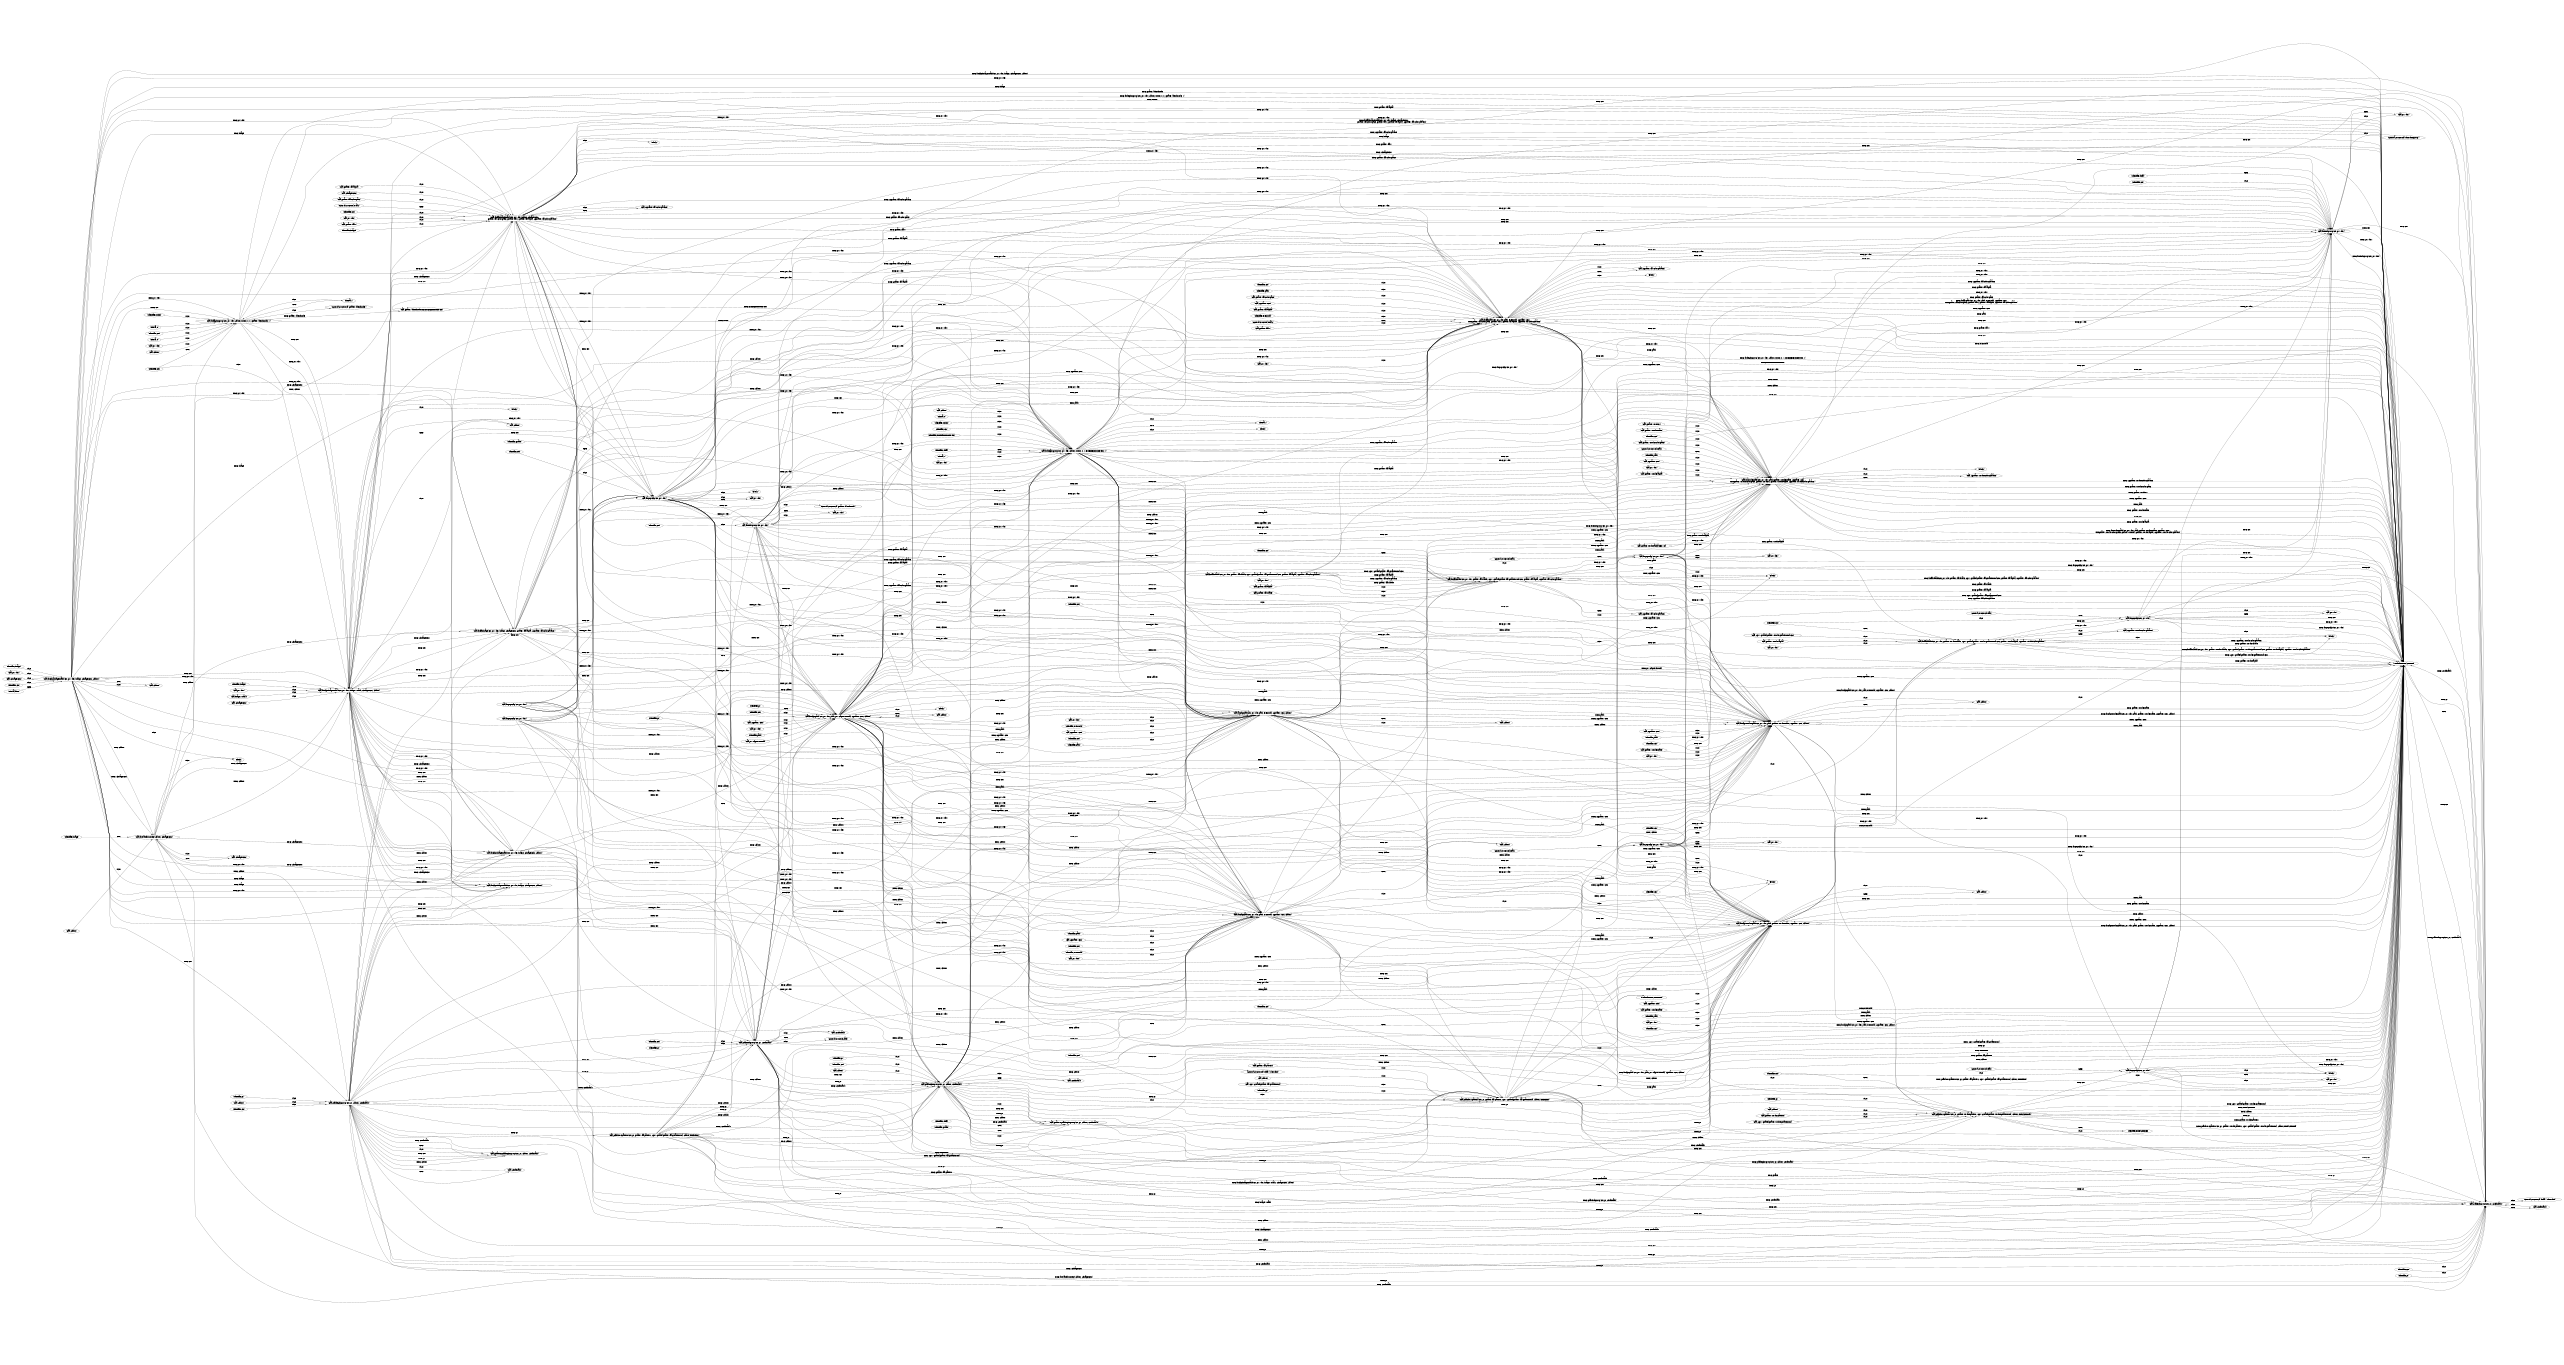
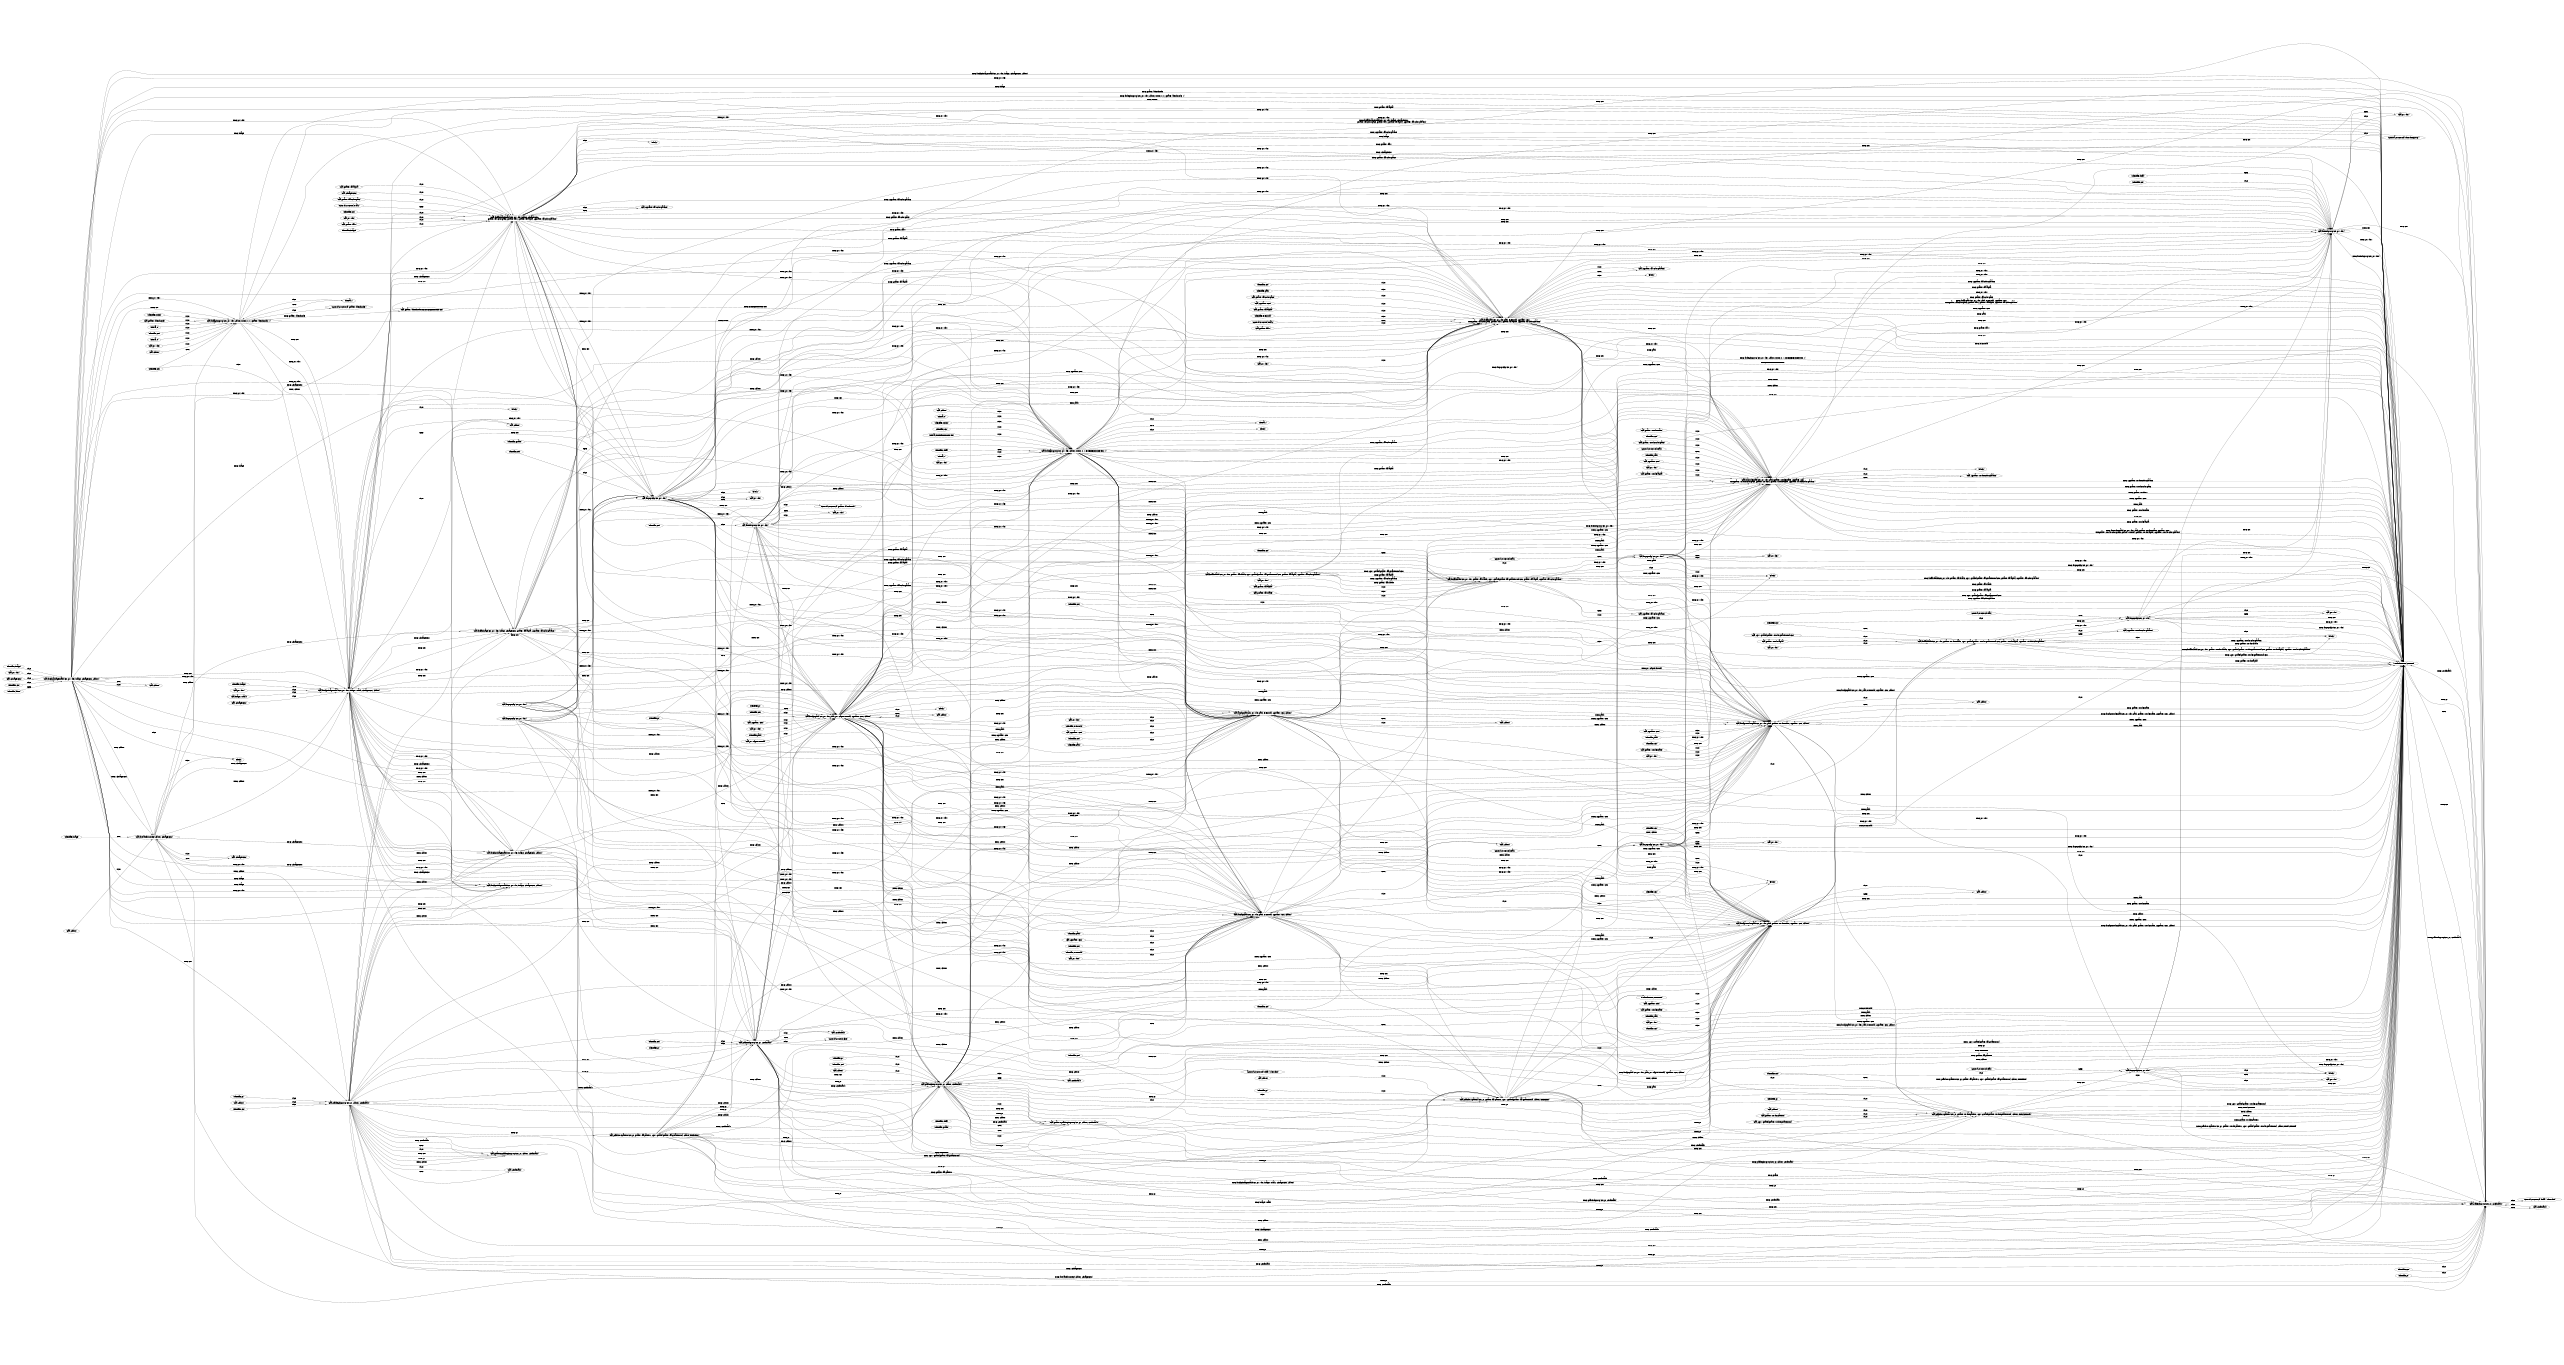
node "(Call,gstate->blendmode)": added
node "(Call,gstate->stroke.v)": removed
node "(Identifier,FZ_BLEND_NORMAL)": label "(Identifier,FZ_BLEND_NORMAL)" -> "(Literal,FZ_BLEND_NORMAL)"
node "(Call,gstate->stroke.alpha == 1.0f)": removed
node "(Literal,bbox)": label "(Literal,bbox)" -> "(Identifier,bbox)"
node "(ControlStructure,path)": label "(ControlStructure,path)" -> "(ControlStructure,else)"
node "(Call,gstate->fill.pattern)": removed
node "(Call,&pr->gstate[gstate->fill.gstate_num])": removed
node "(Identifier,PDF_STROKE)": removed
